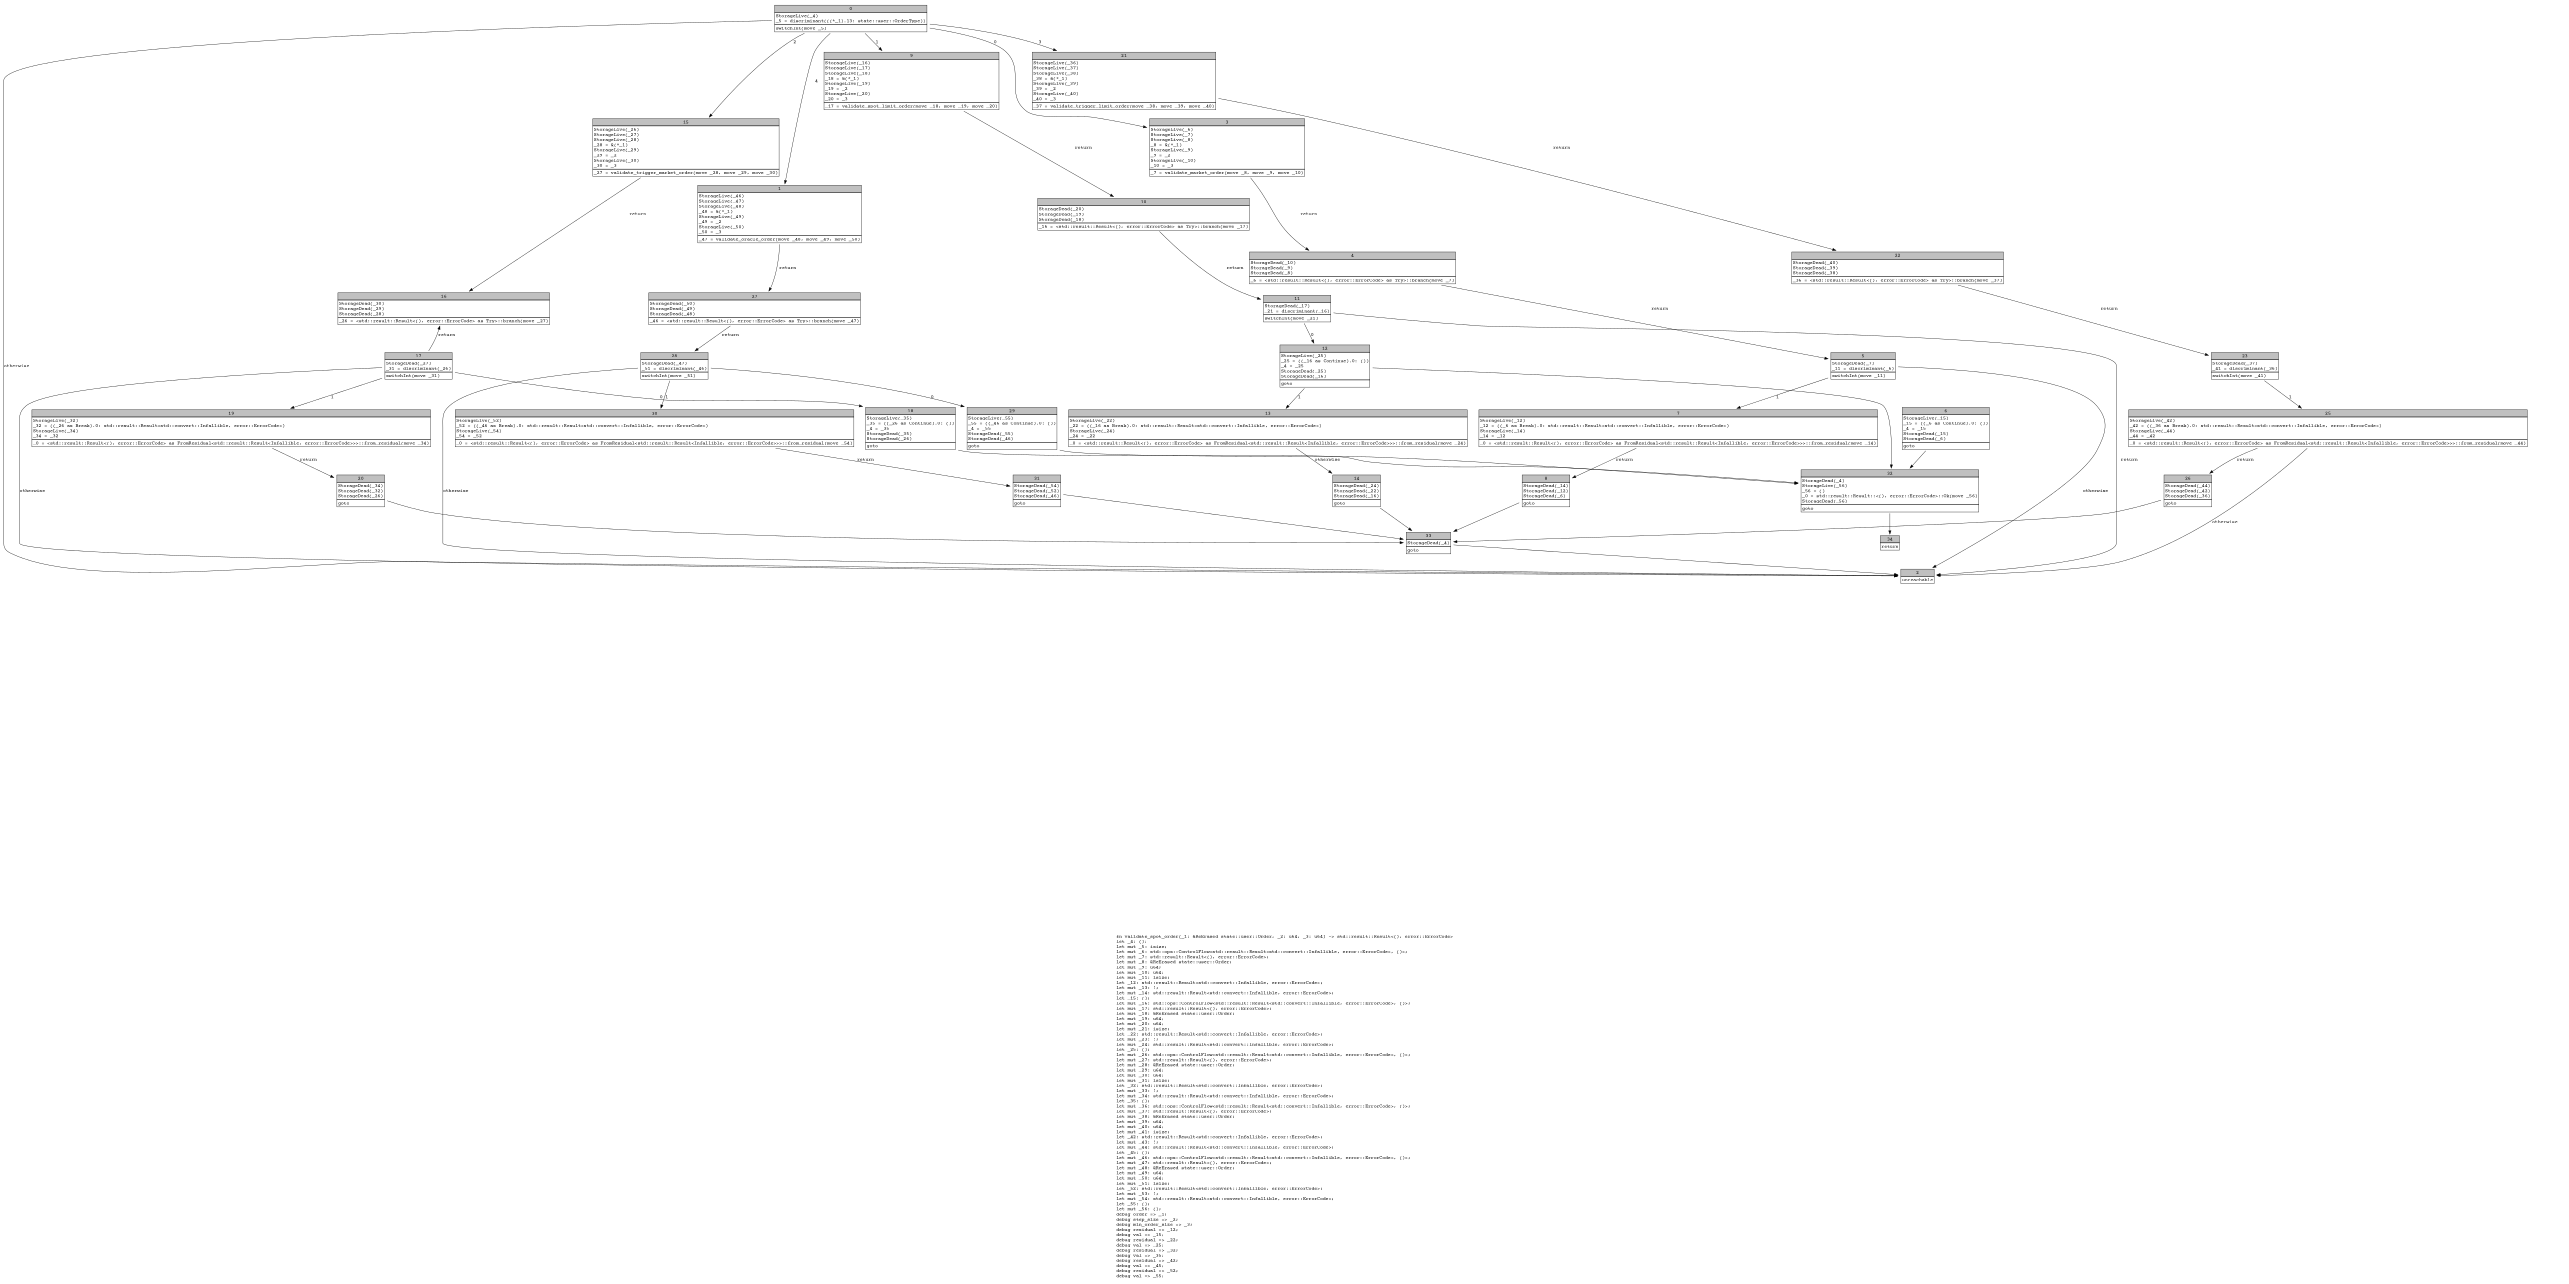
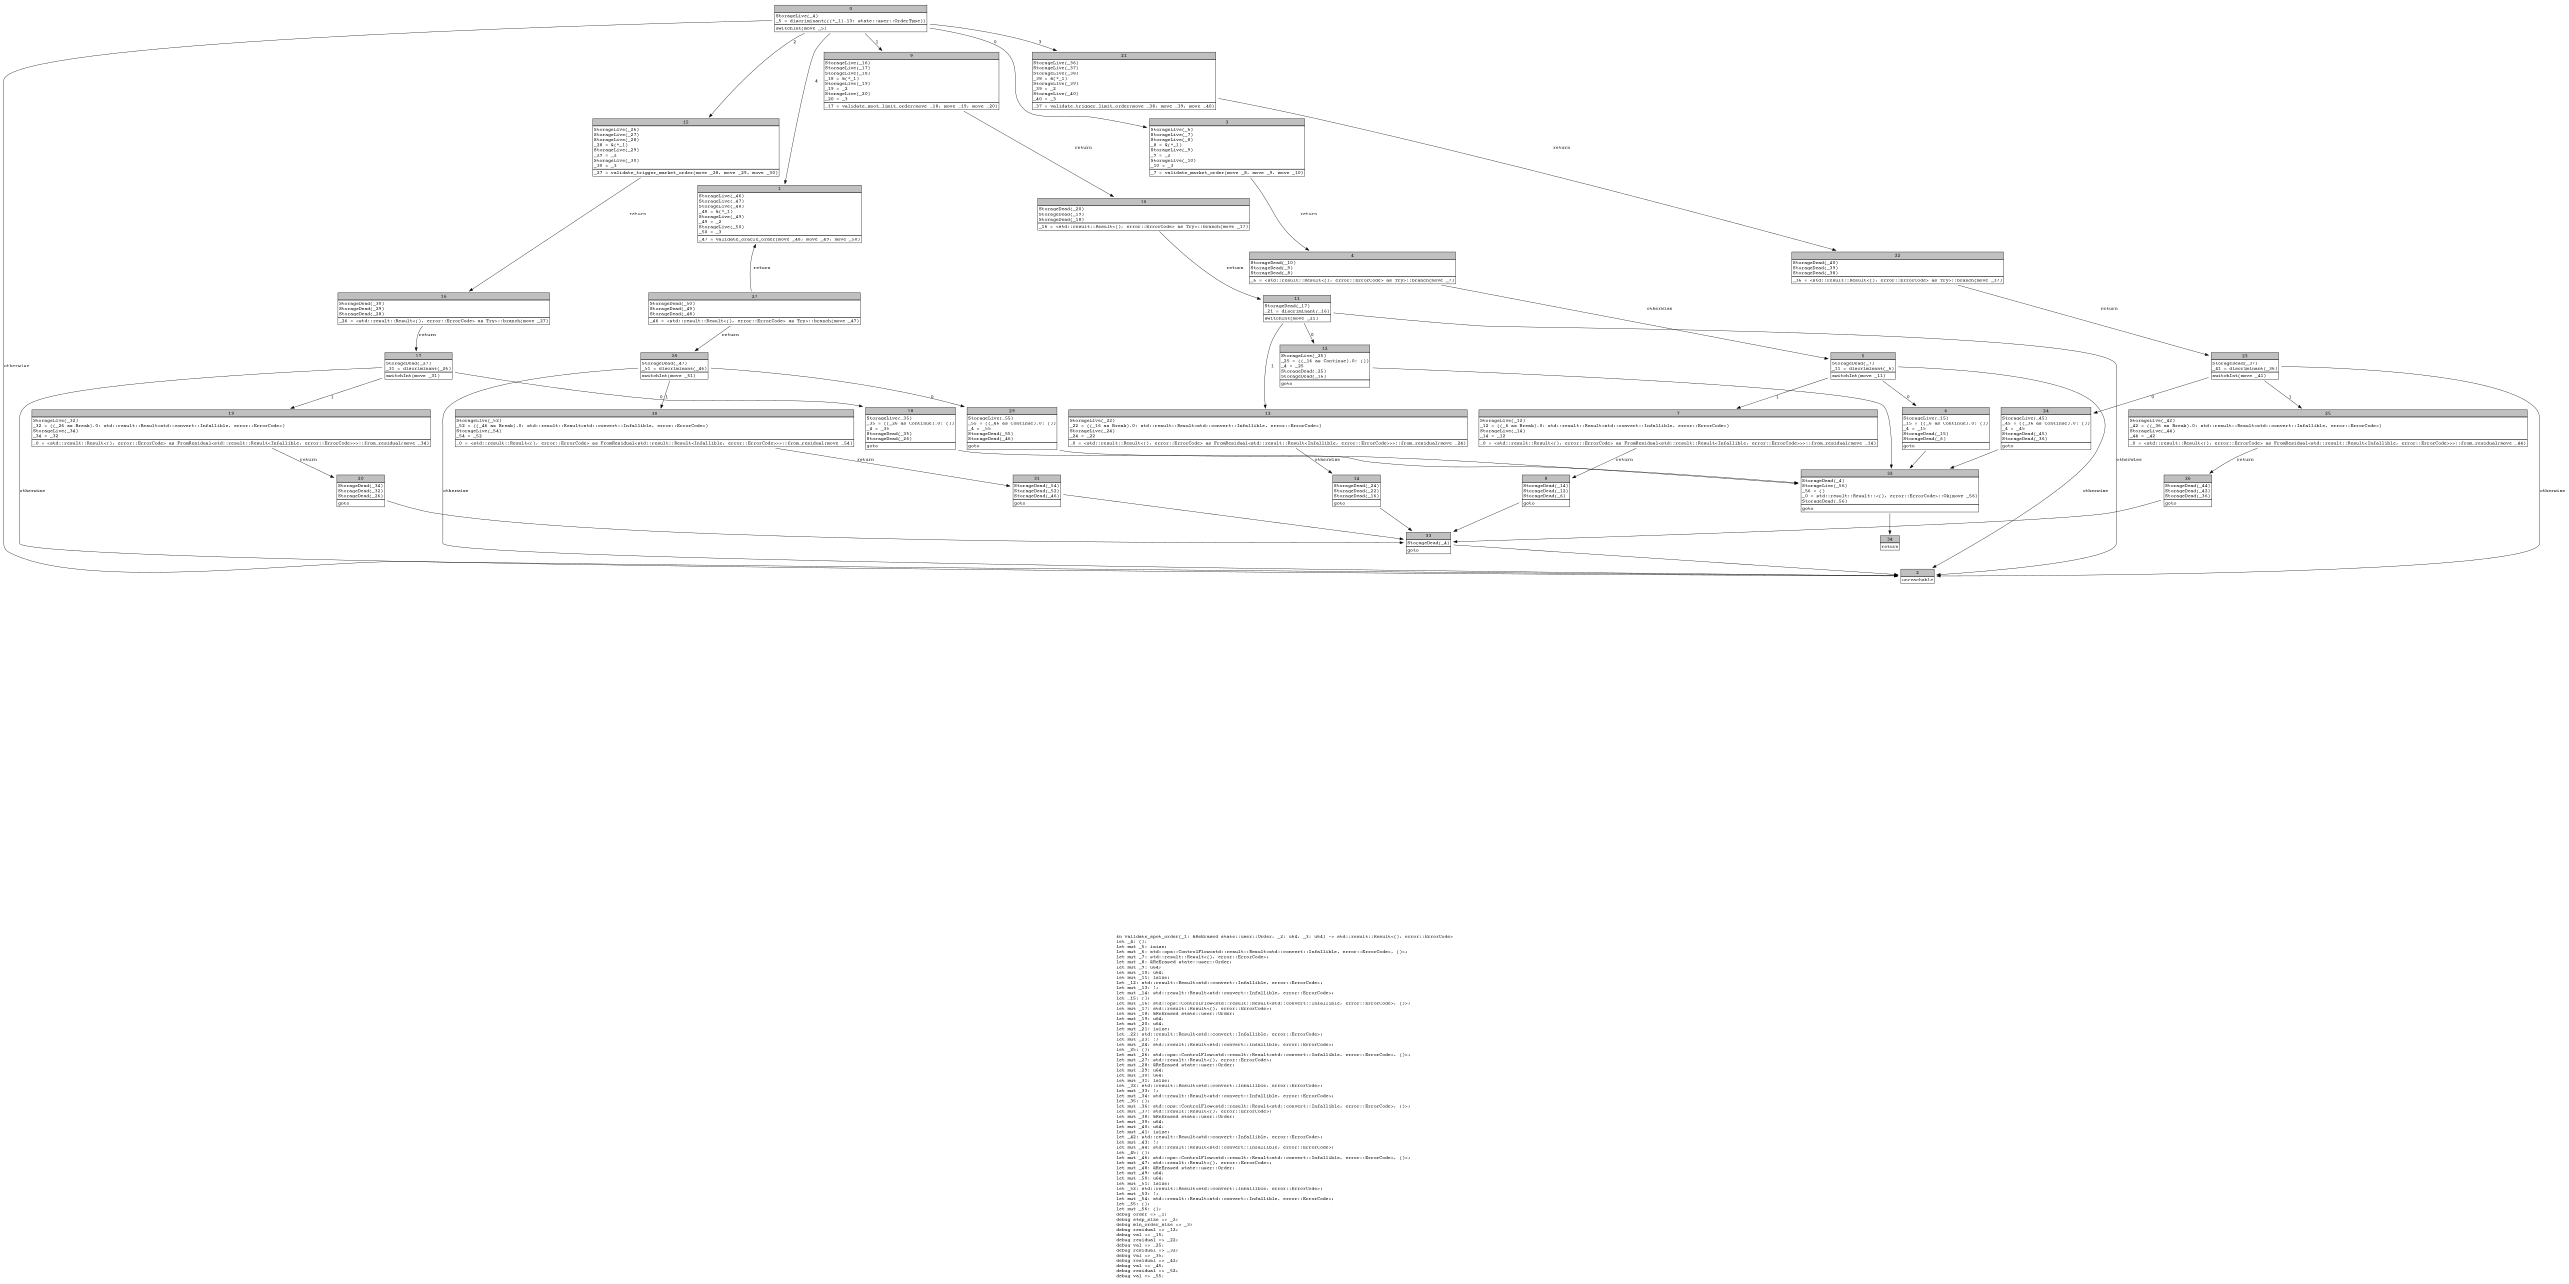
edge "1" -> "27": reversed
edge "4" -> "5": label "return" -> "otherwise"
edge "17" -> "16": reversed
edge "5" -> "6": added, label "0"
edge "12" -> "13": now "11" -> "13"
node "24": added
edge "11" -> "2": label "return" -> "otherwise"
edge "25" -> "2": now "23" -> "2"
